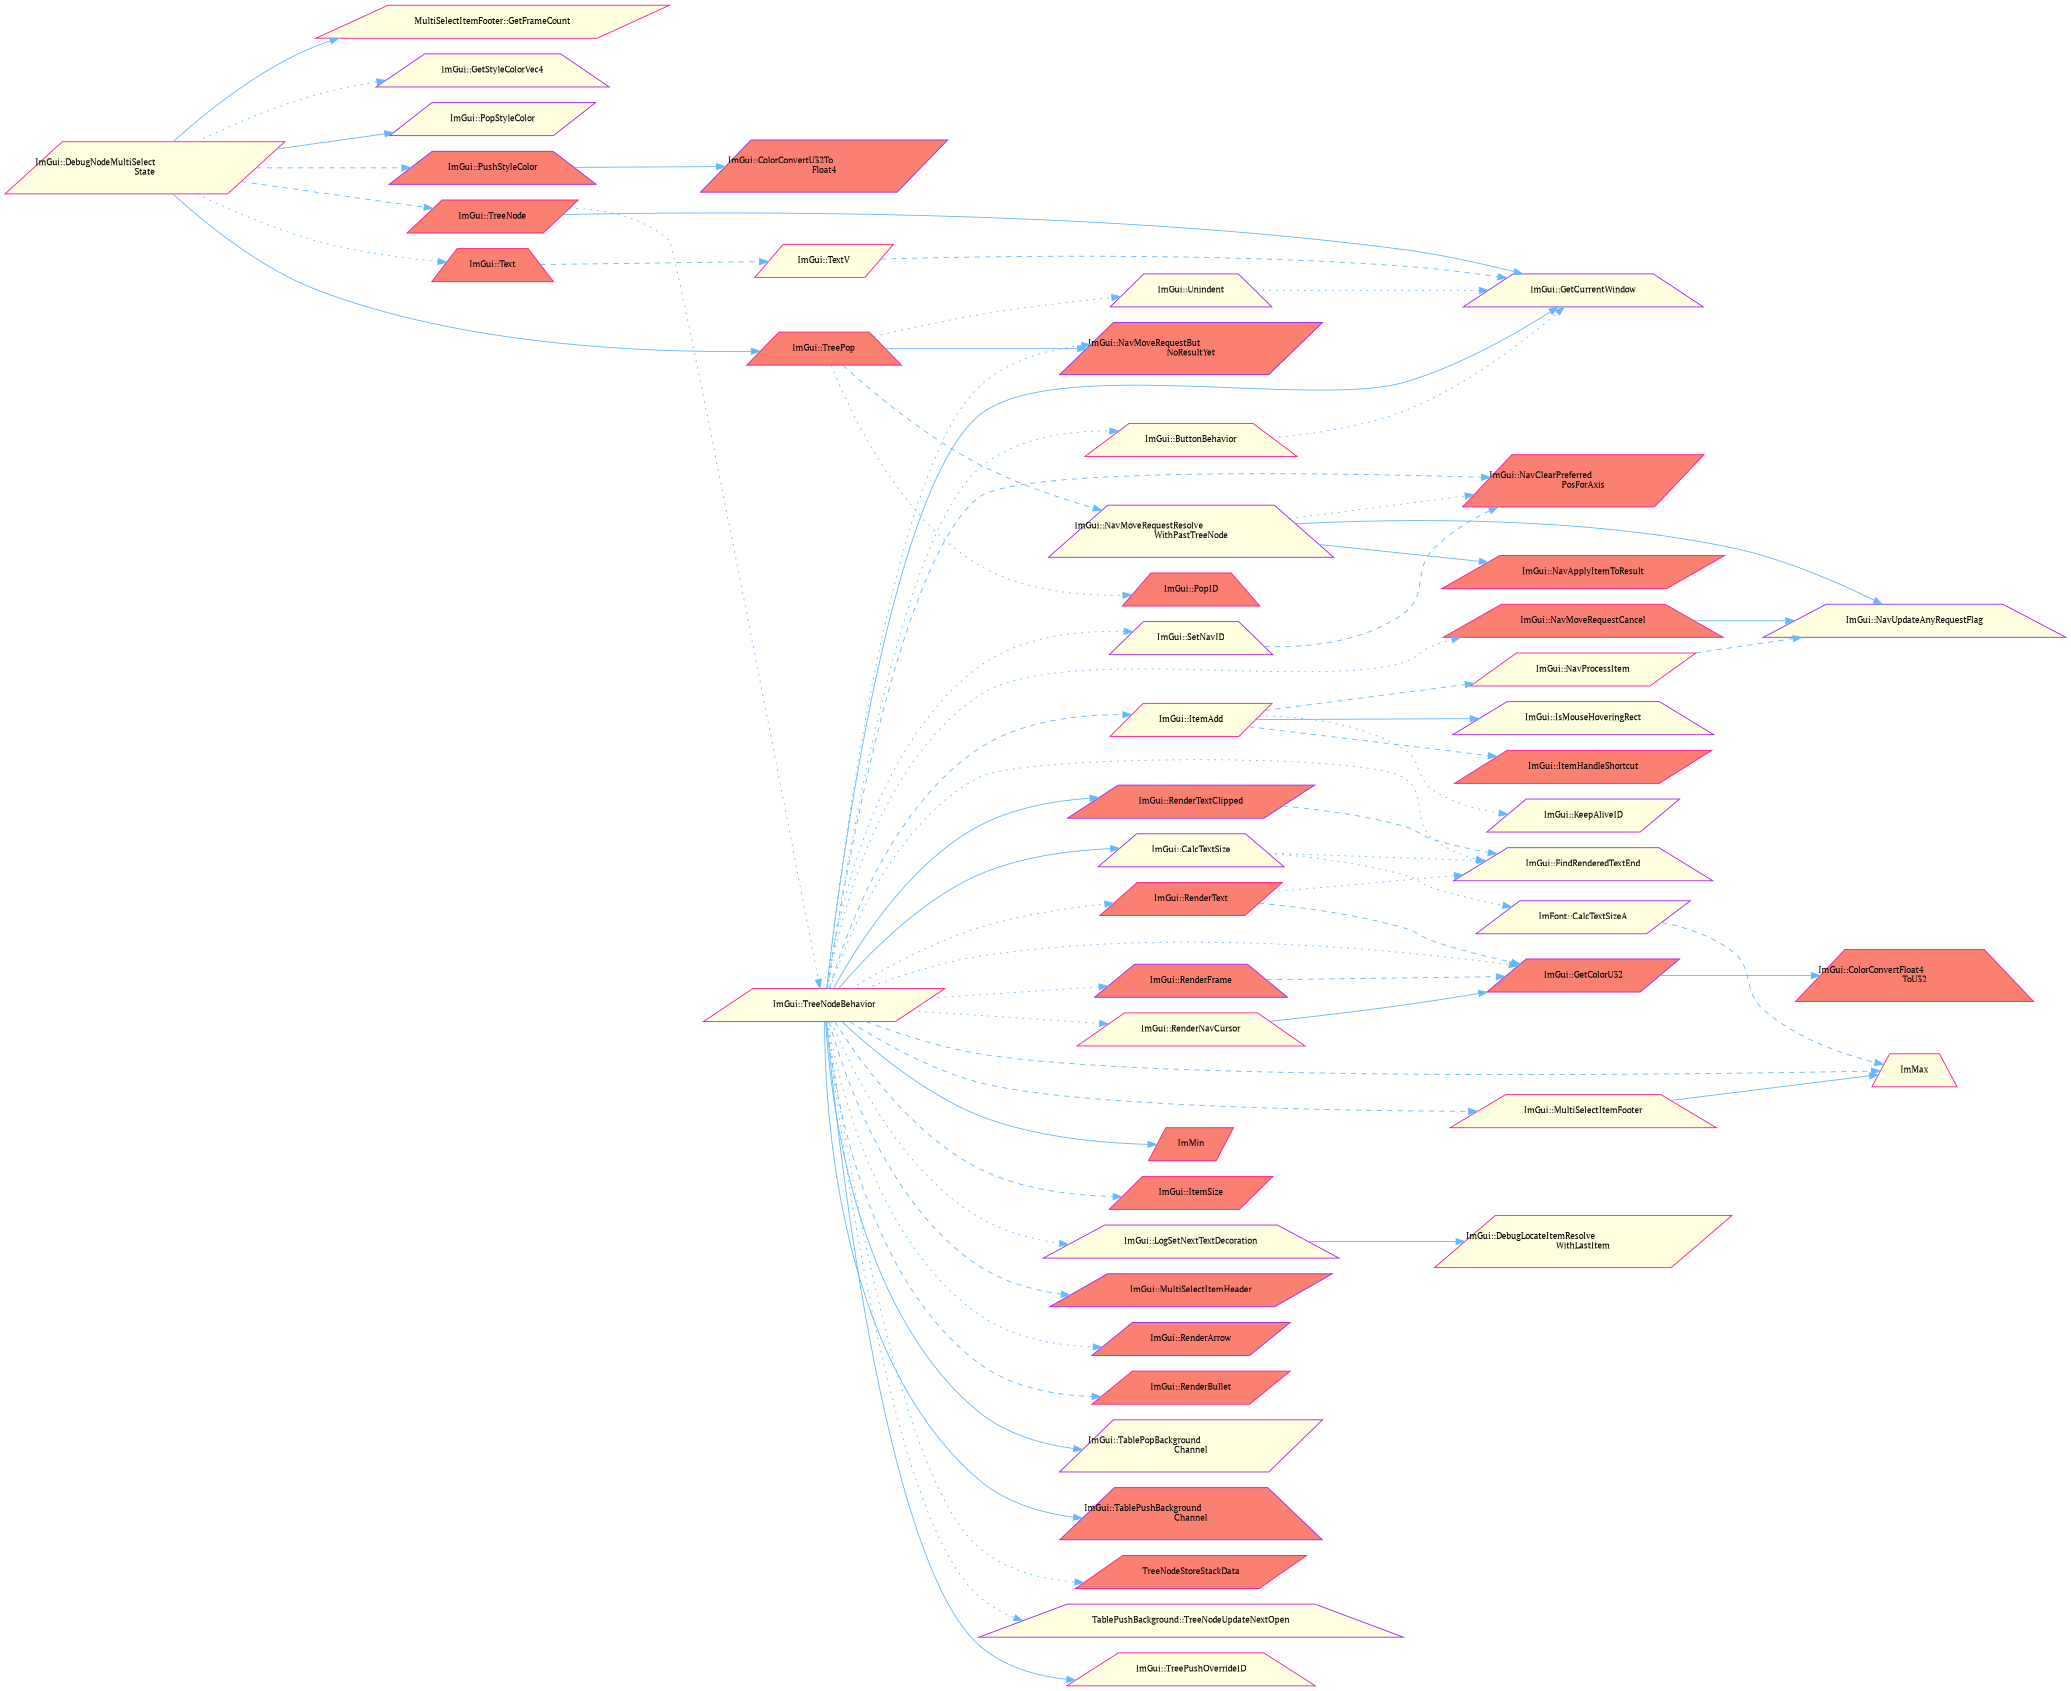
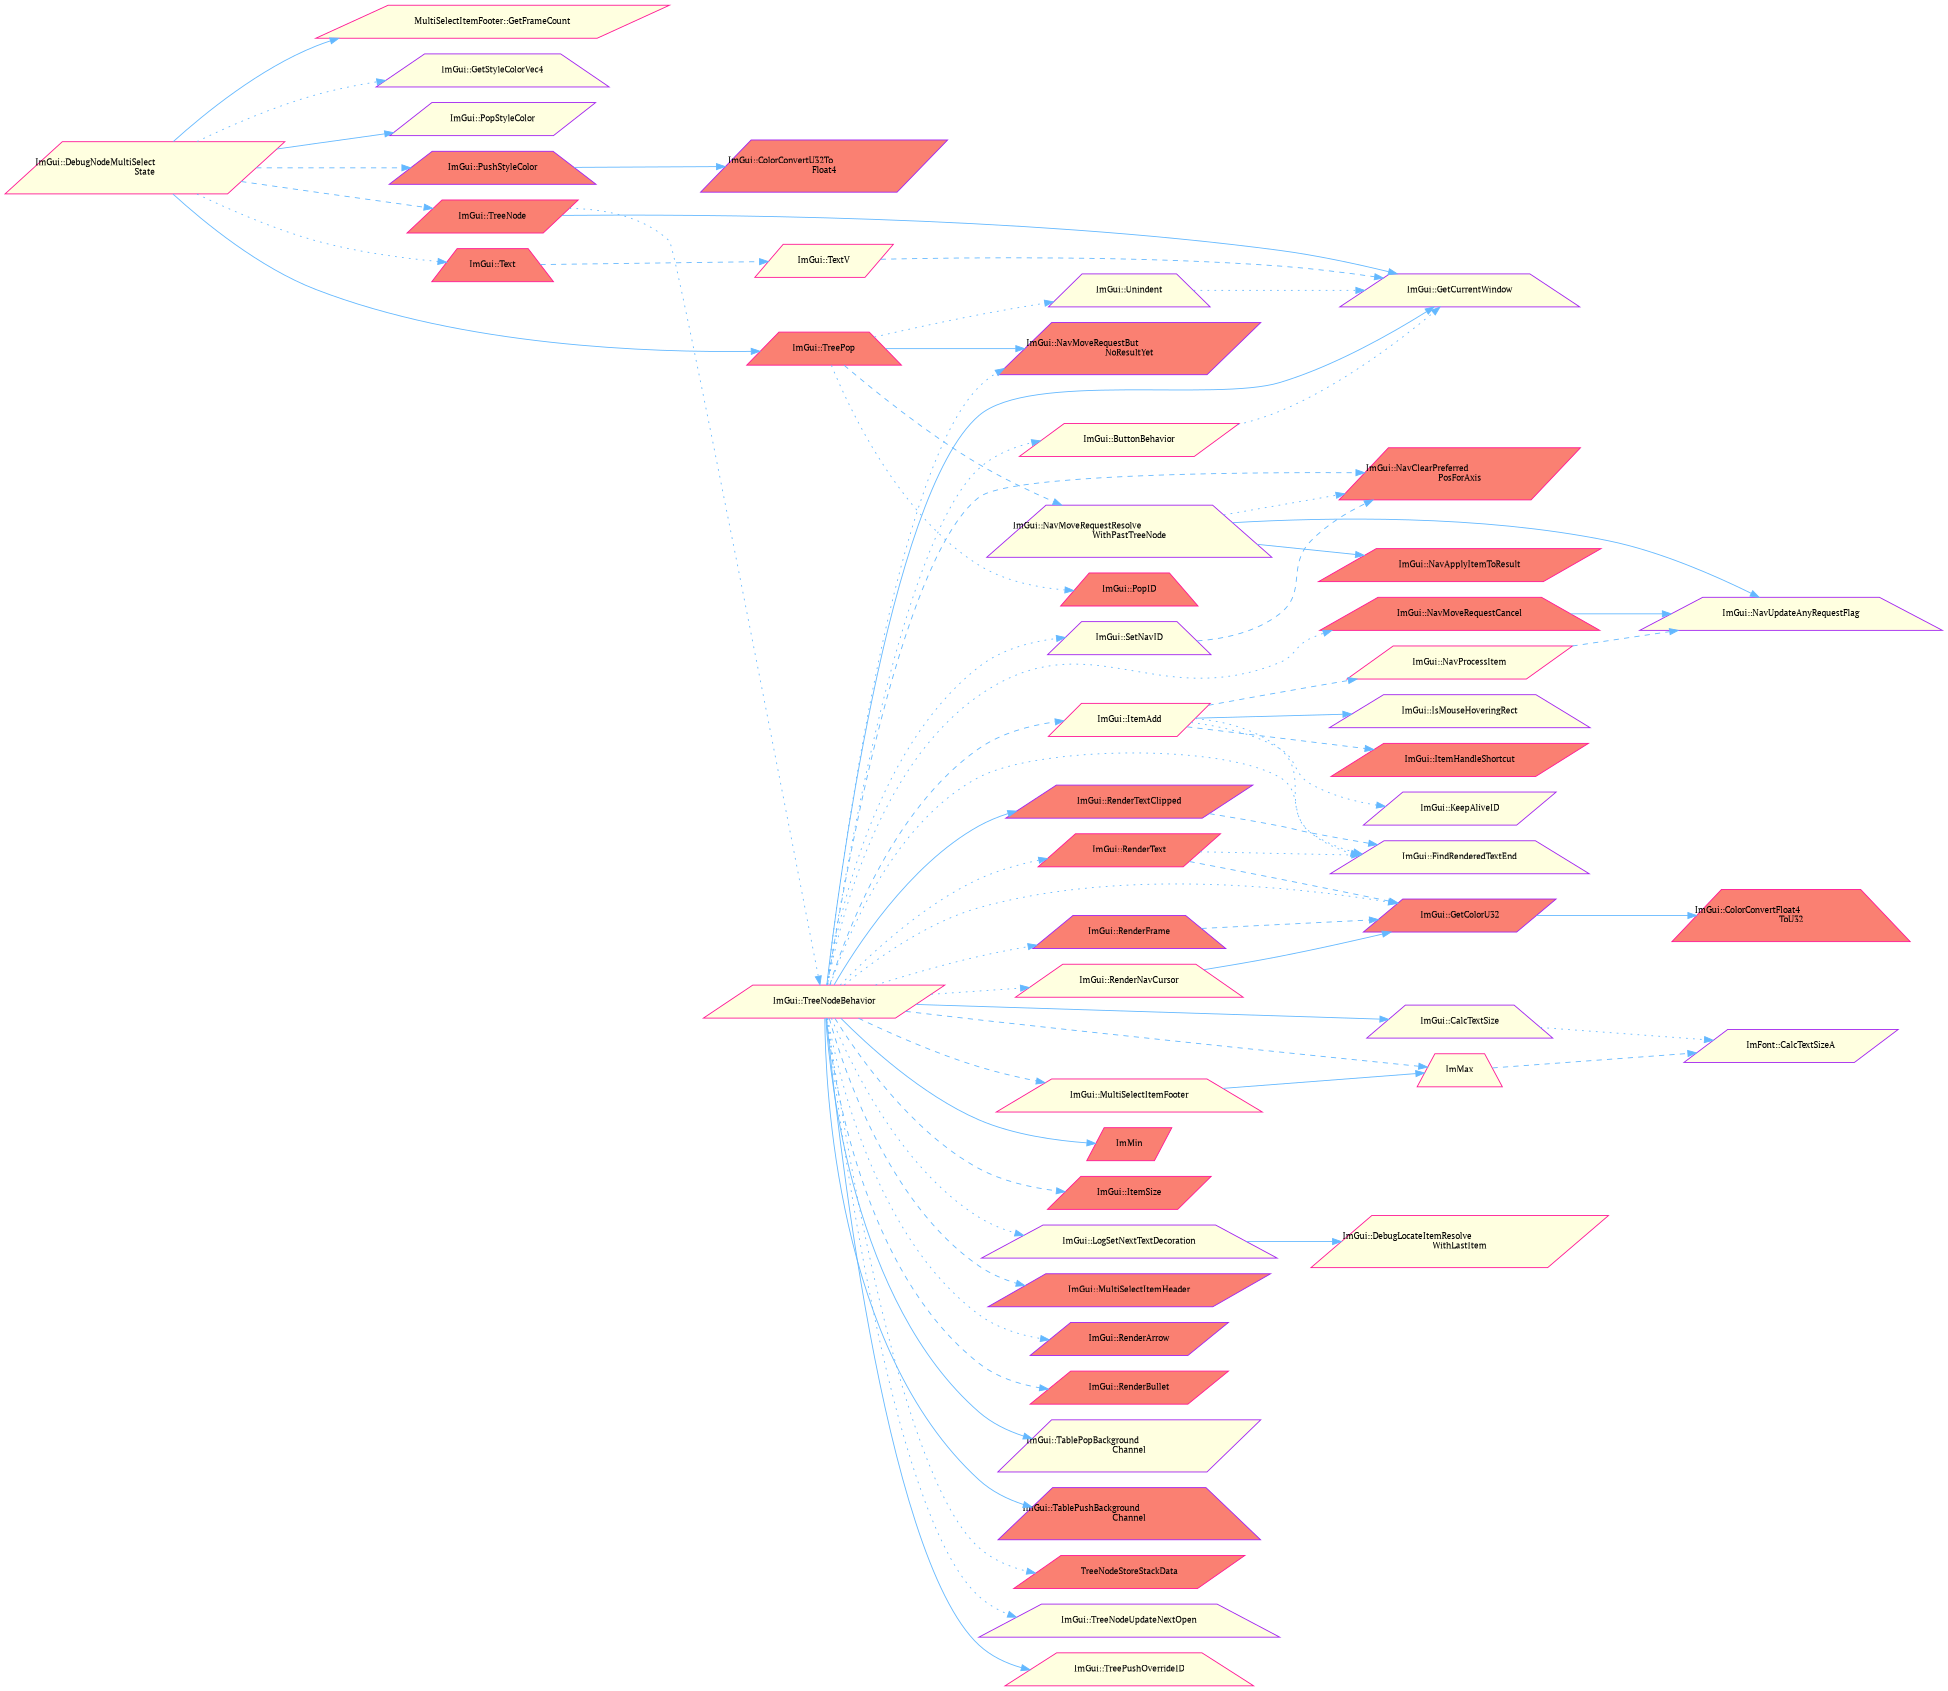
node "ImGui::ButtonBehavior": shape trapezium -> parallelogram
edge "ImGui::CalcTextSize" -> "ImGui::FindRenderedTextEnd": now "ImGui::ItemAdd" -> "ImGui::FindRenderedTextEnd"
edge "ImFont::CalcTextSizeA" -> "ImMax": reversed
node "TablePushBackground::TreeNodeUpdateNextOpen": label "TablePushBackground::TreeNodeUpdateNextOpen" -> "ImGui::TreeNodeUpdateNextOpen"
